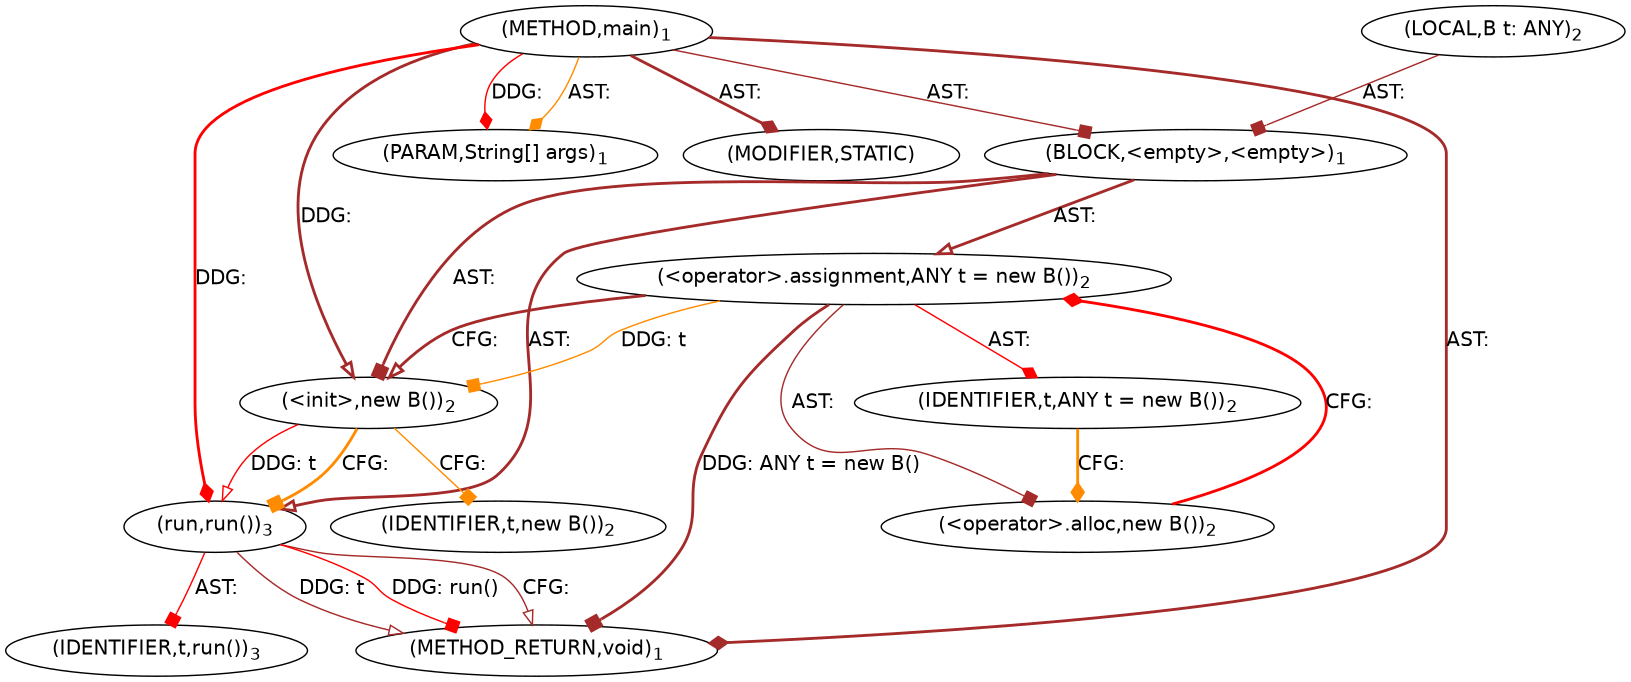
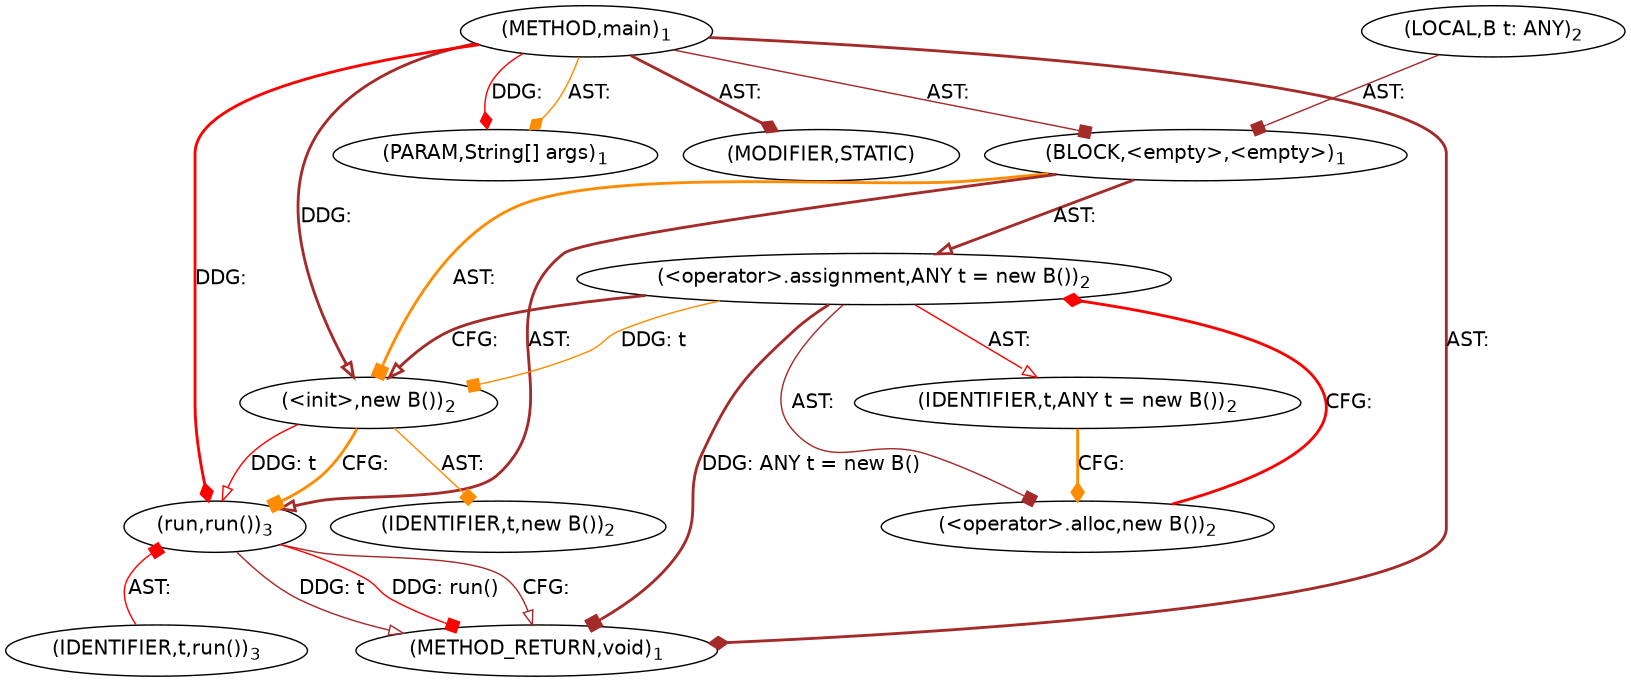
edge "(BLOCK,<empty>,<empty>)" -> "(<init>,new B())": color brown -> darkorange
edge "(<operator>.assignment,ANY t = new B())" -> "(IDENTIFIER,t,ANY t = new B())": arrowhead diamond -> onormal
edge "(<init>,new B())" -> "(IDENTIFIER,t,new B())": label "CFG: " -> "AST: "
edge "(run,run())" -> "(IDENTIFIER,t,run())": reversed
